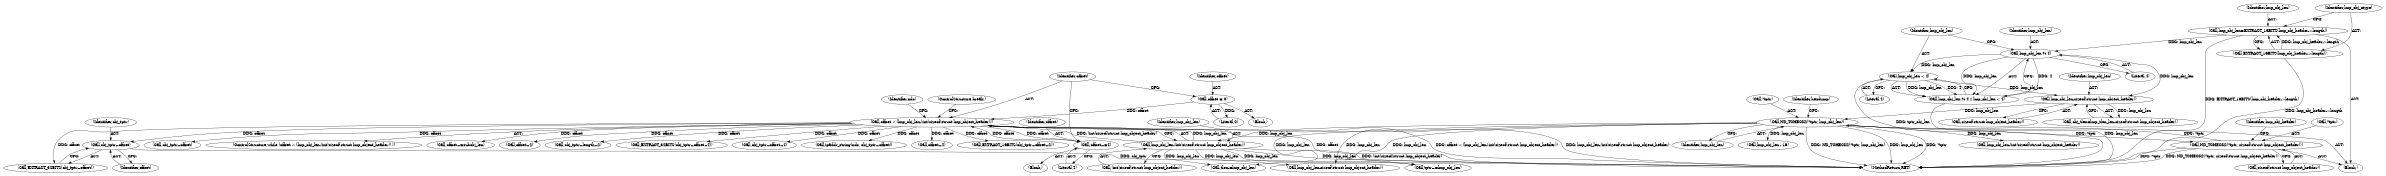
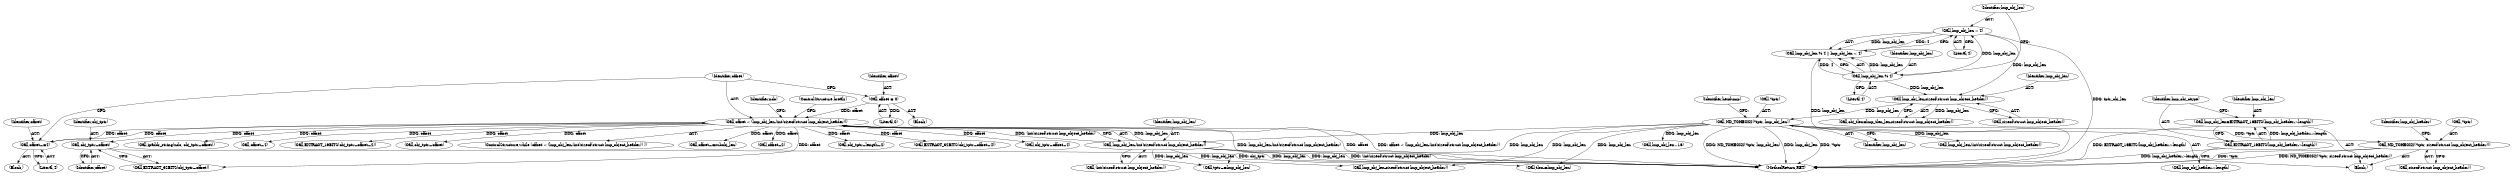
edge "(Call,lmp_obj_len=EXTRACT_16BITS(lmp_obj_header->length))" -> "(Call,lmp_obj_len % 4)": removed, label "DDG: lmp_obj_len"
edge "(Call,ND_TCHECK2(*tptr, sizeof(struct lmp_object_header)))" -> "(Call,ND_TCHECK2(*tptr, lmp_obj_len))": removed, label "DDG: *tptr"
node "(Call,lmp_obj_header->length)": added
